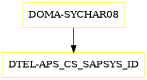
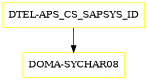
edge "DOMA-SYCHAR08" -> "DTEL-APS_CS_SAPSYS_ID": reversed
